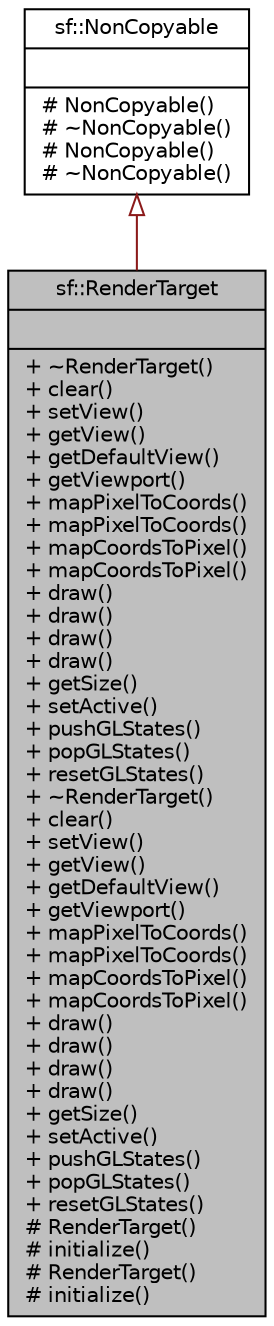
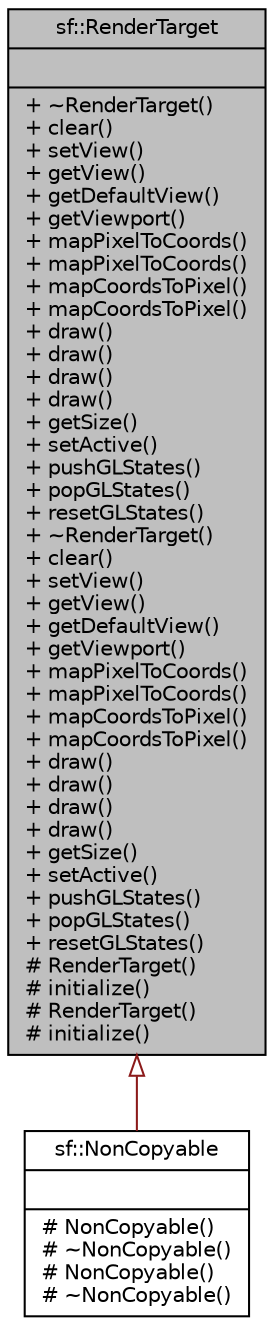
edge "sf::RenderTarget" -> "sf::NonCopyable": reversed
